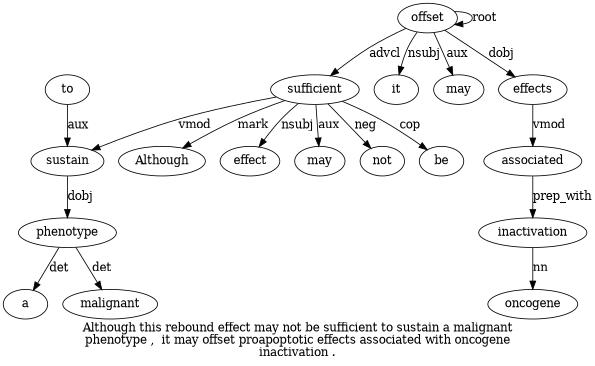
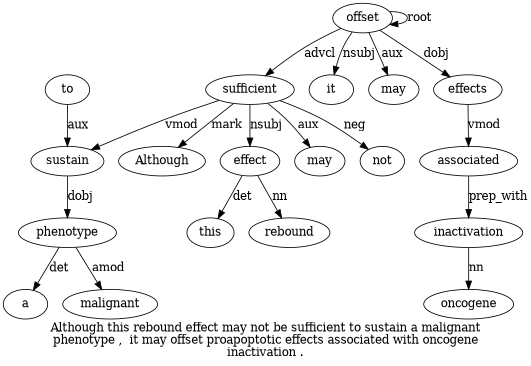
node "be": removed
node "this": added
node "rebound": added
edge "phenotype" -> "malignant": label "det" -> "amod"
